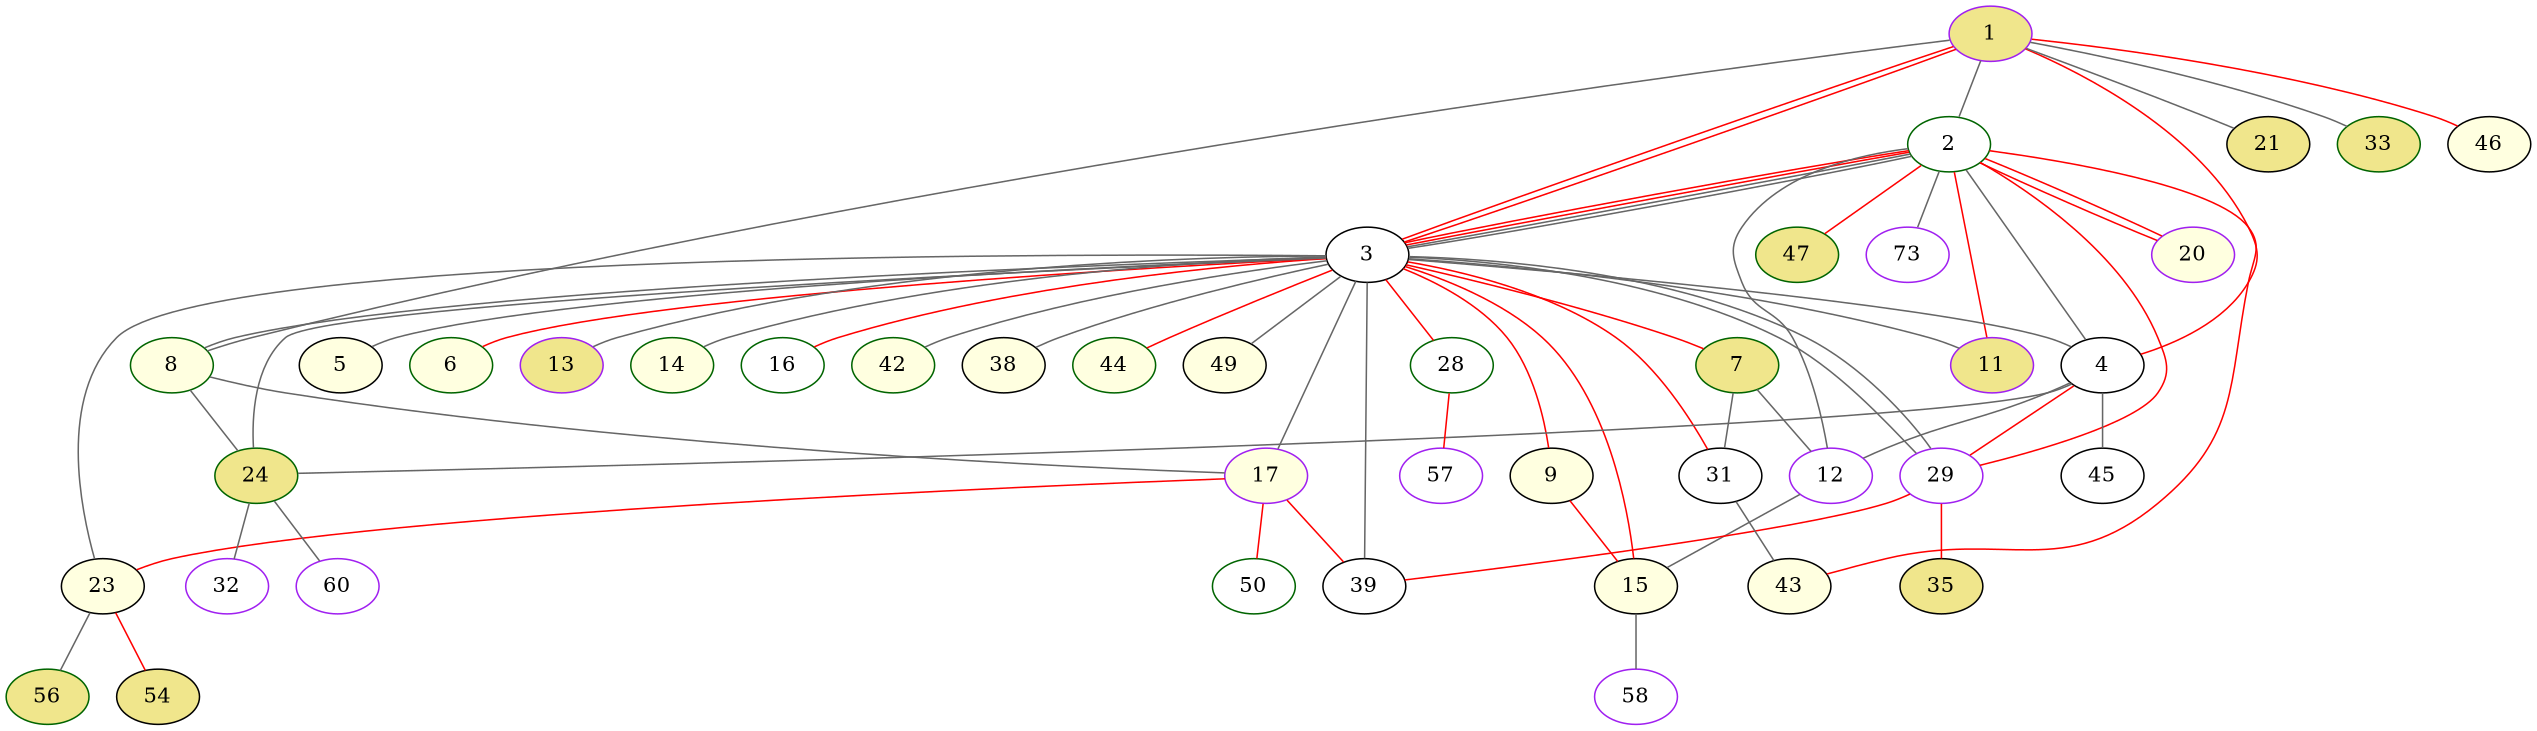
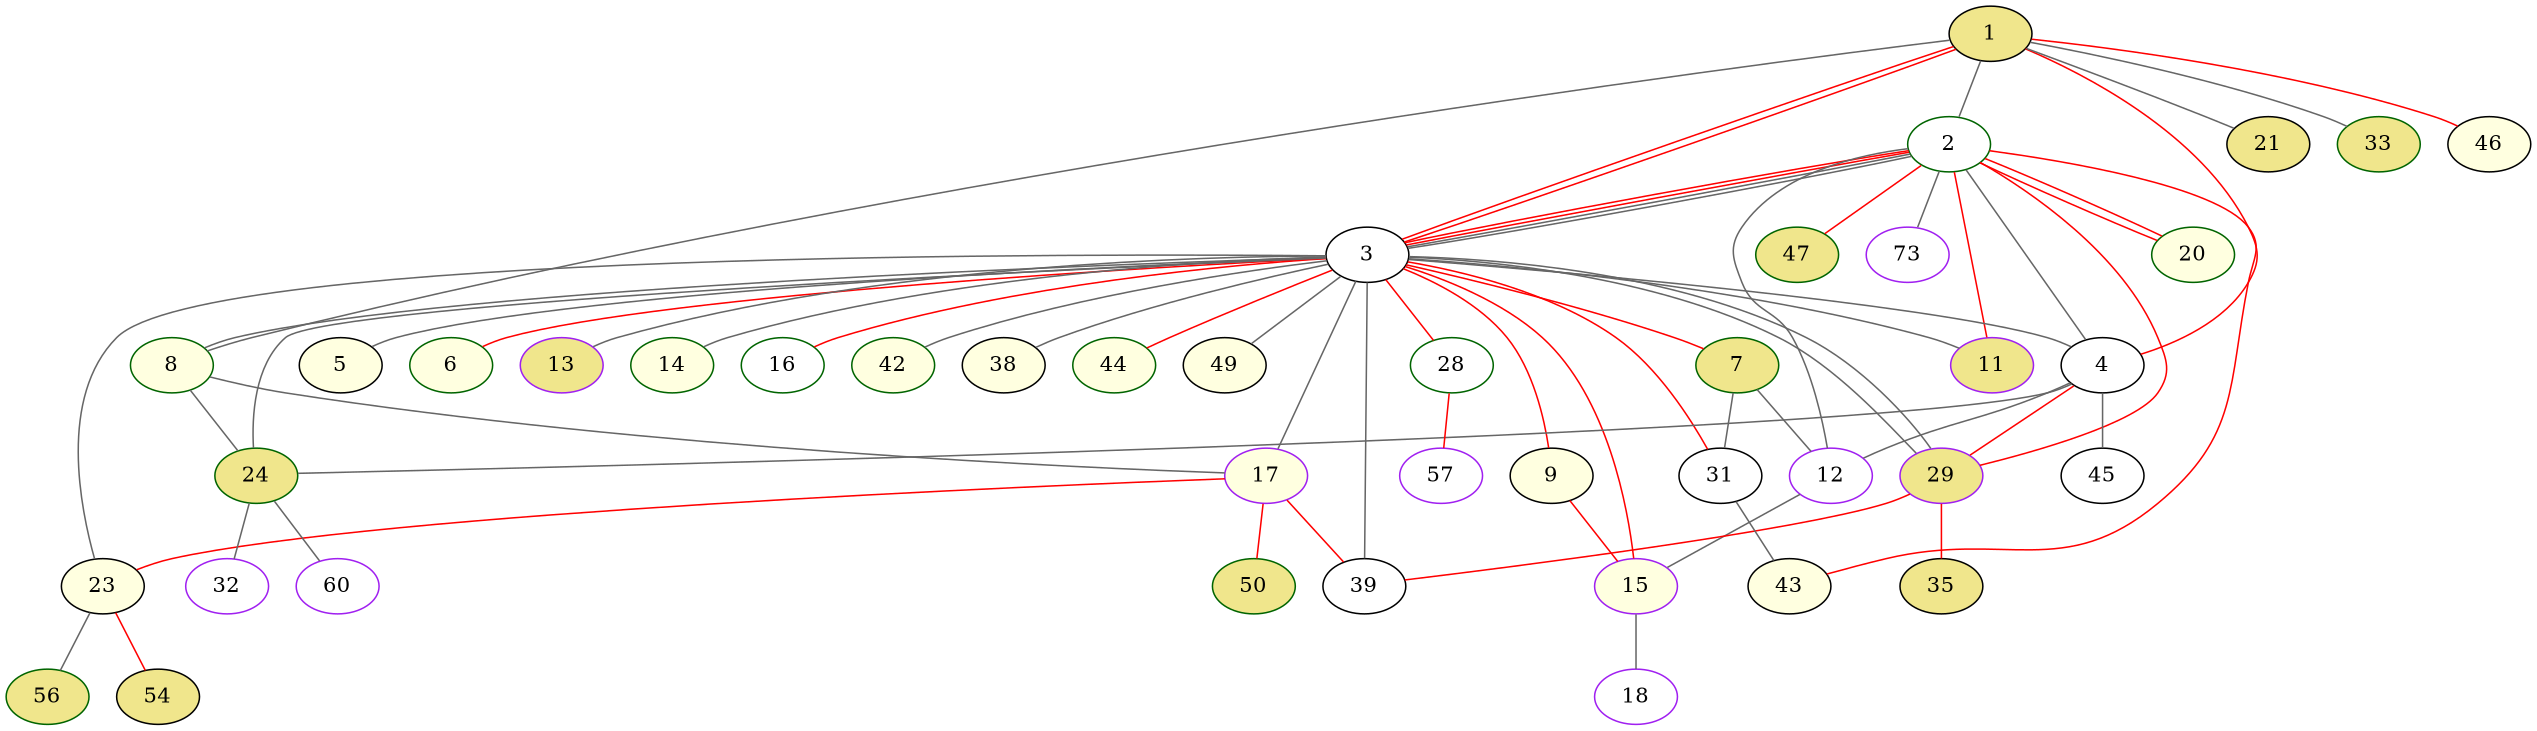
node "1": color purple -> black
node "20": color purple -> darkgreen
node "29": fillcolor white -> khaki
node "50": fillcolor white -> khaki
node "15": color black -> purple
node "58": label "58" -> "18"
